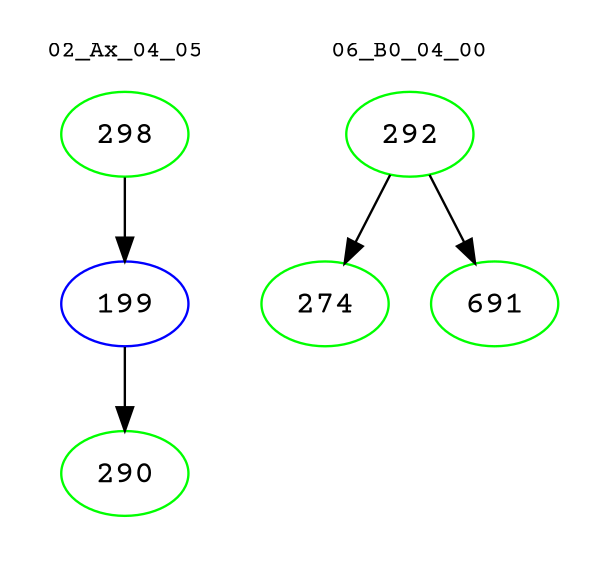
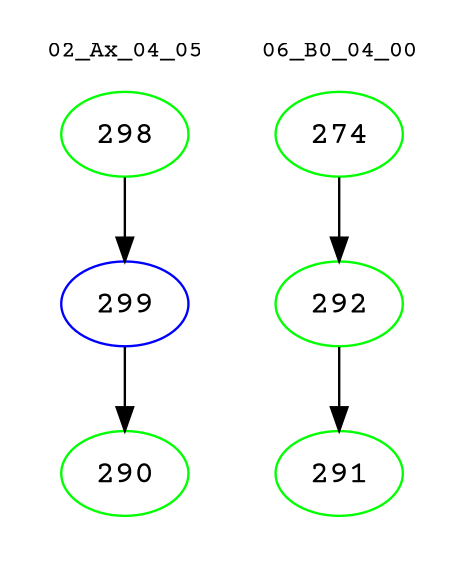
edge "292" -> "274": reversed
node "199": label "199" -> "299"
node "691": label "691" -> "291"
